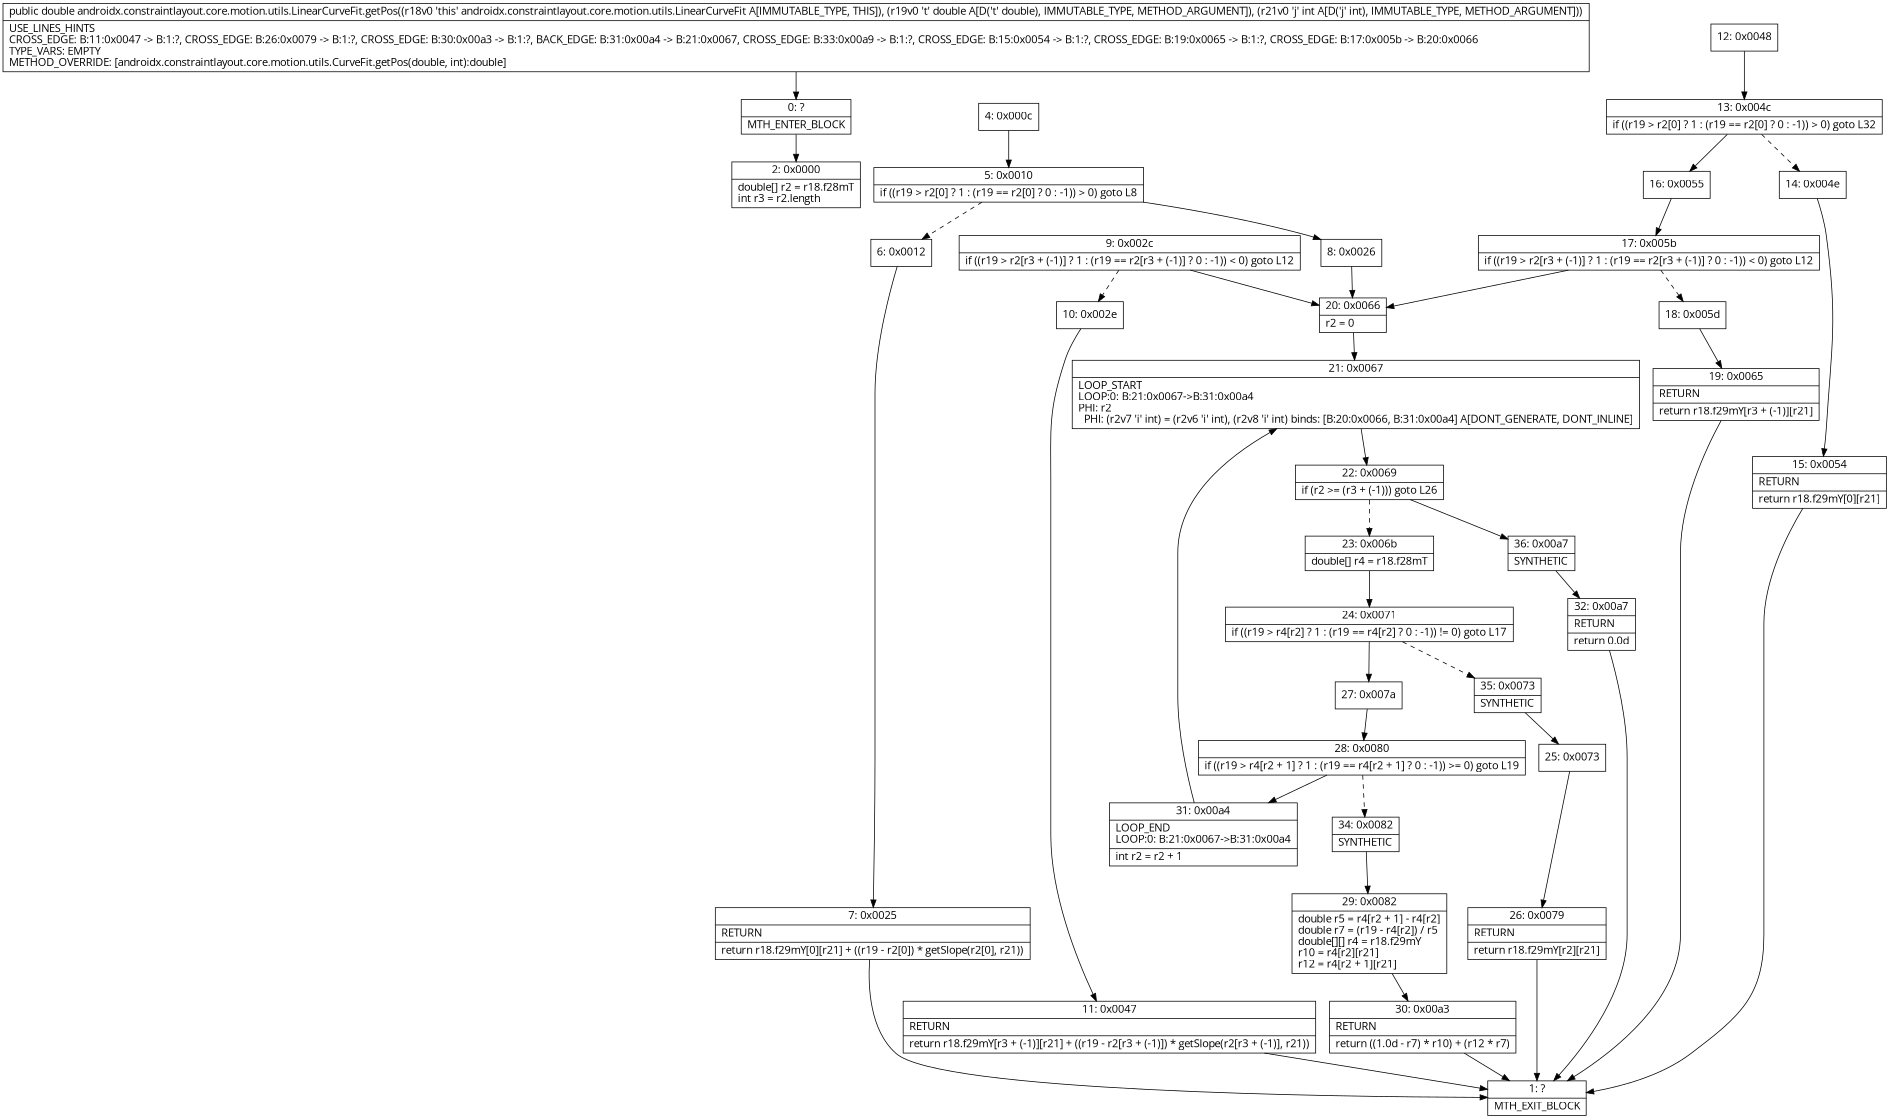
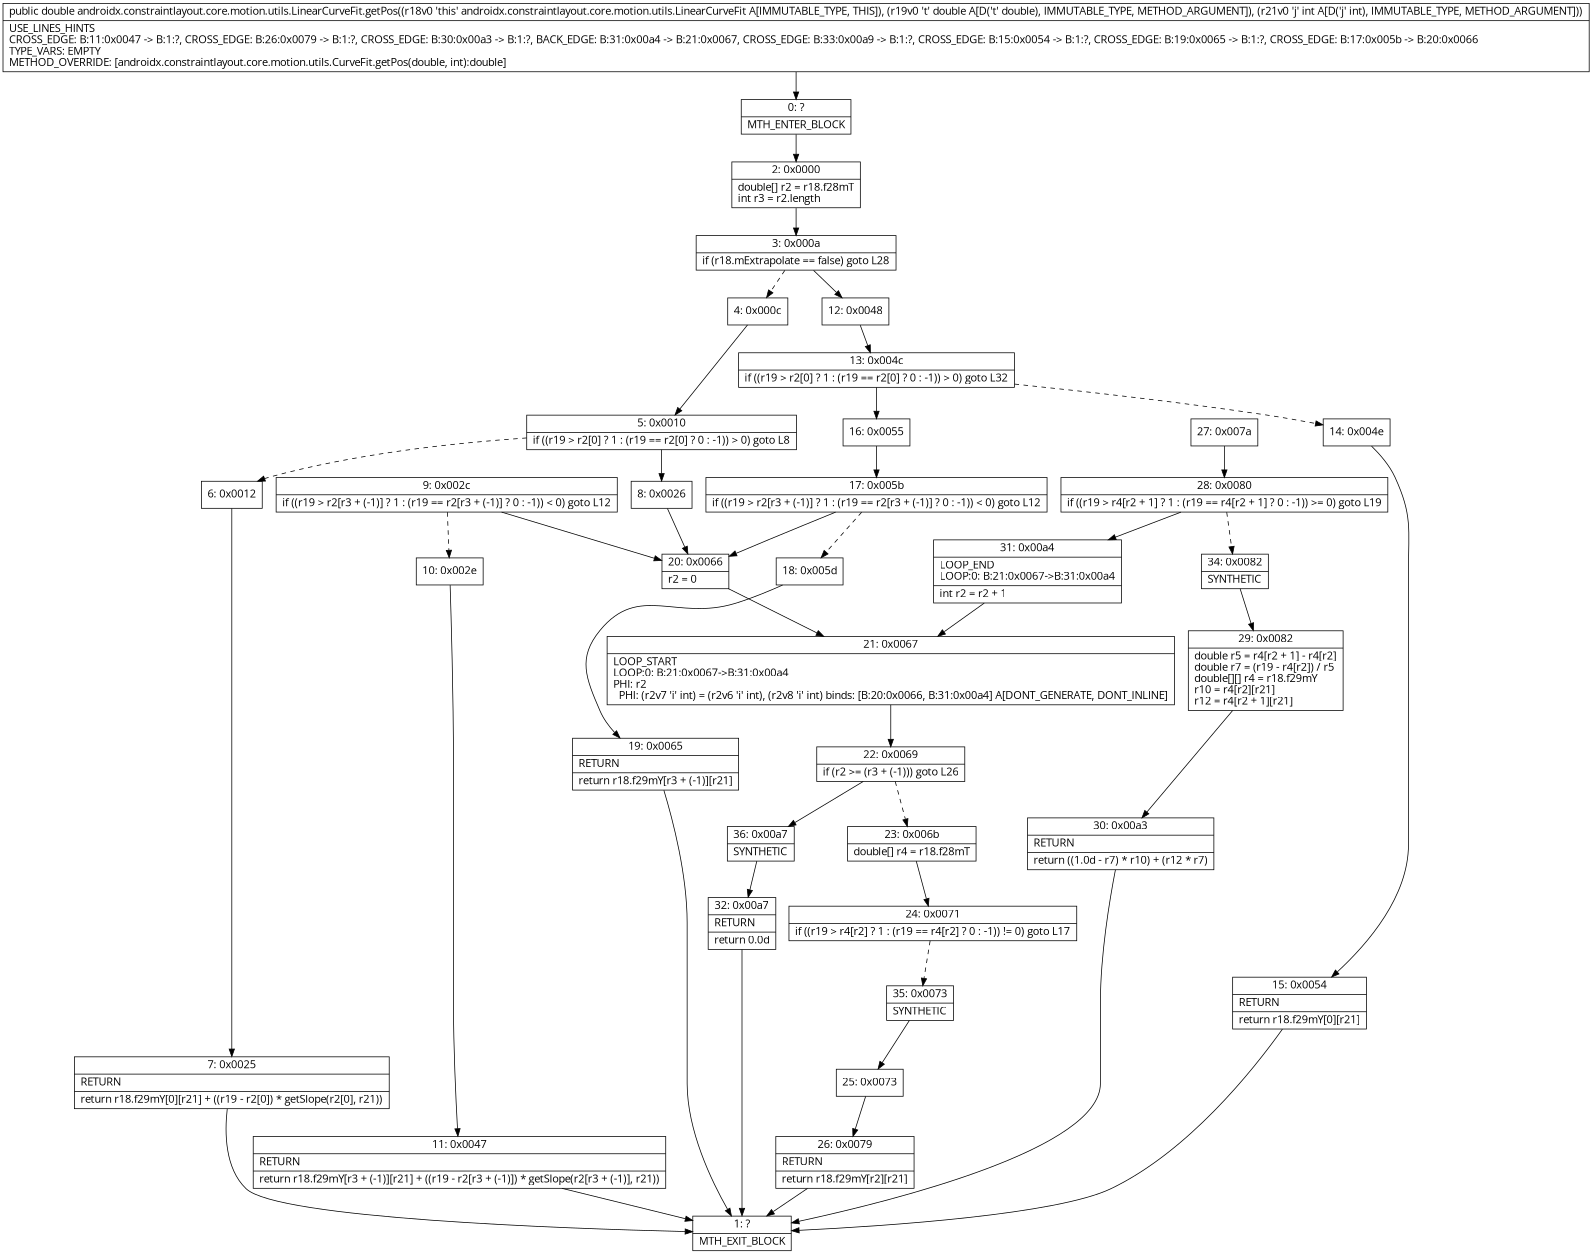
node "3: 0x000a": added
edge "24: 0x0071" -> "27: 0x007a": removed
